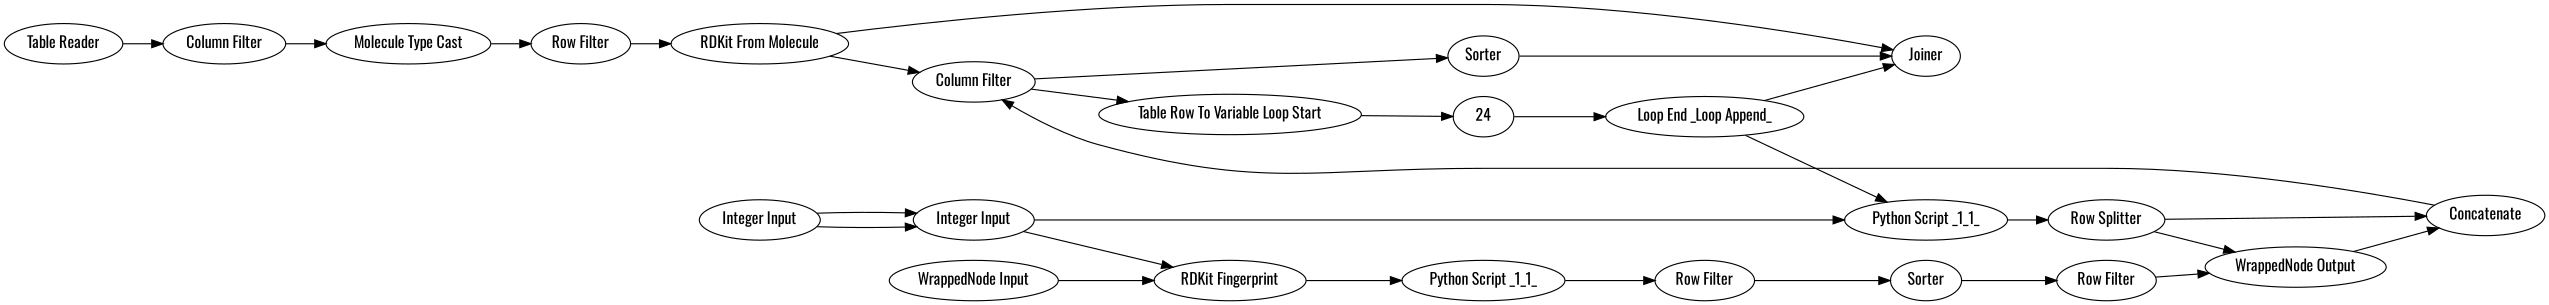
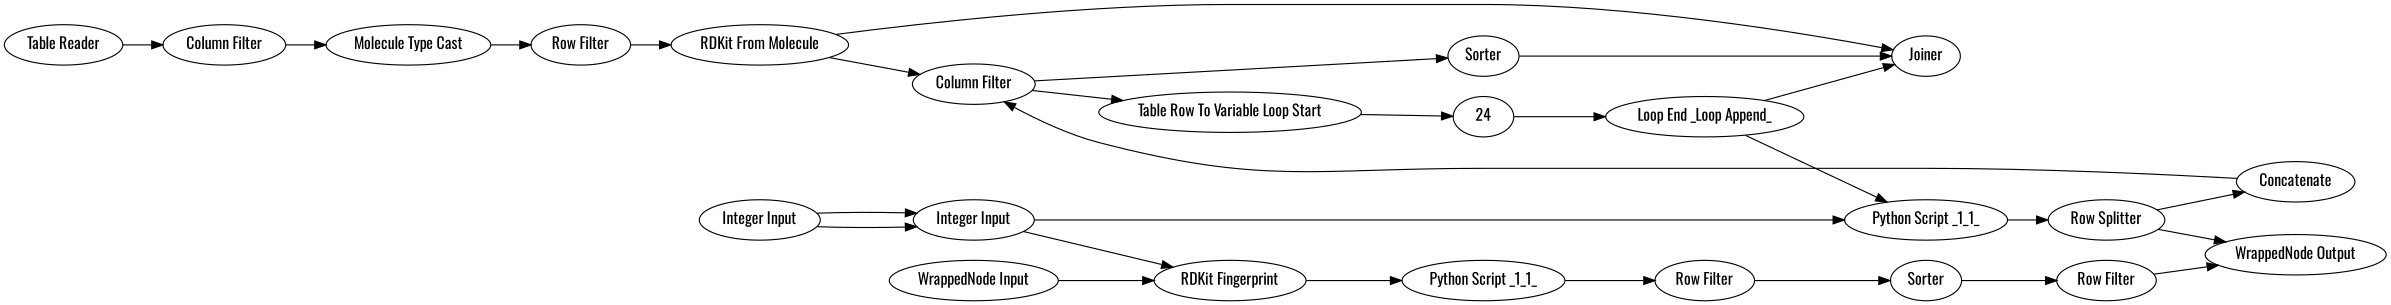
edge "WrappedNode Output" -> "Concatenate": removed
